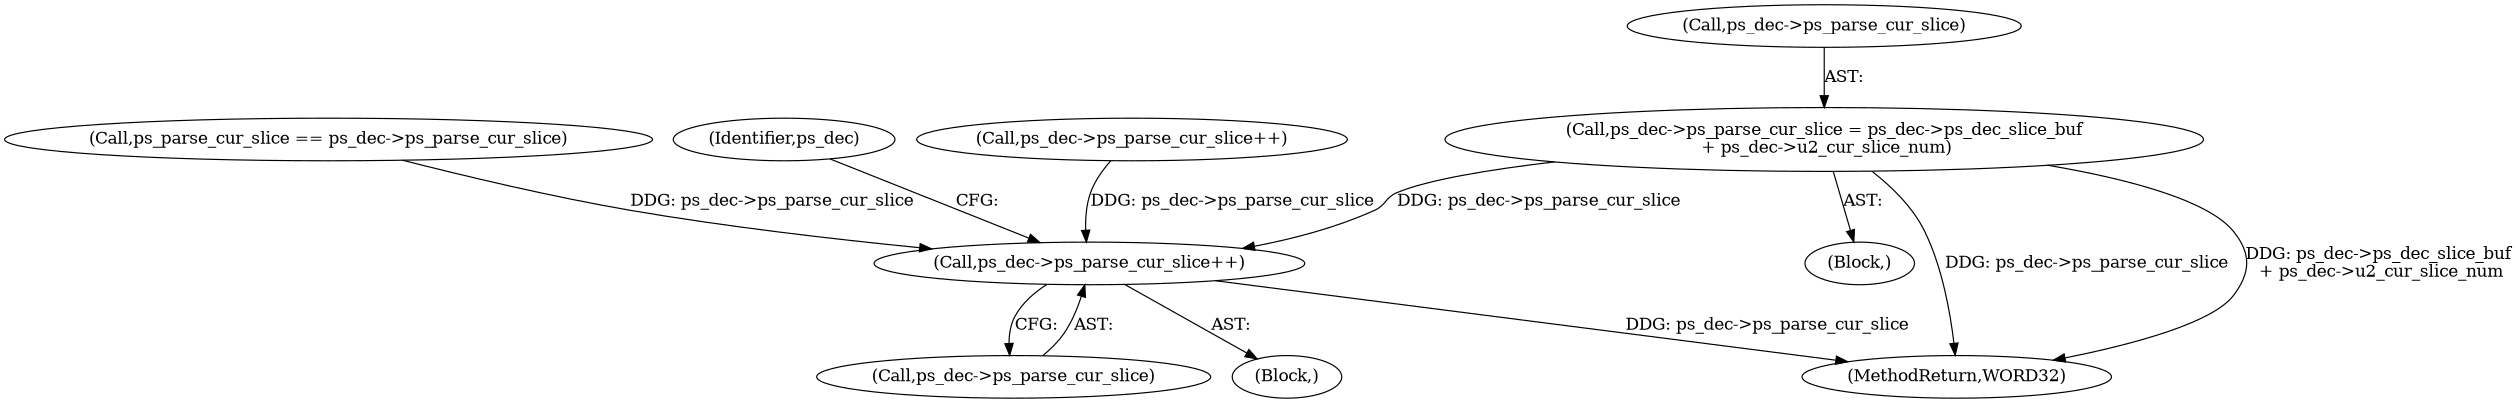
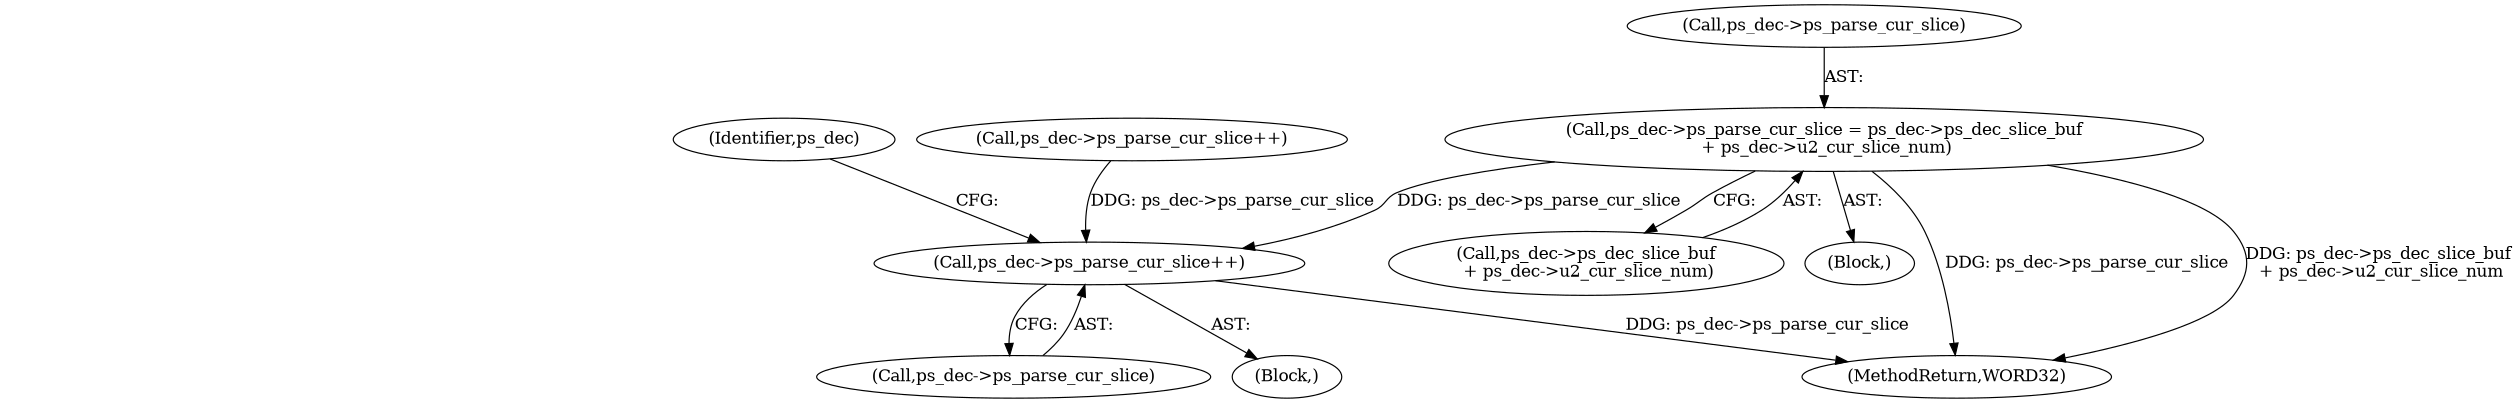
node "(Call,ps_parse_cur_slice == ps_dec->ps_parse_cur_slice)": removed
node "(Call,ps_dec->ps_dec_slice_buf + ps_dec->u2_cur_slice_num)": added
